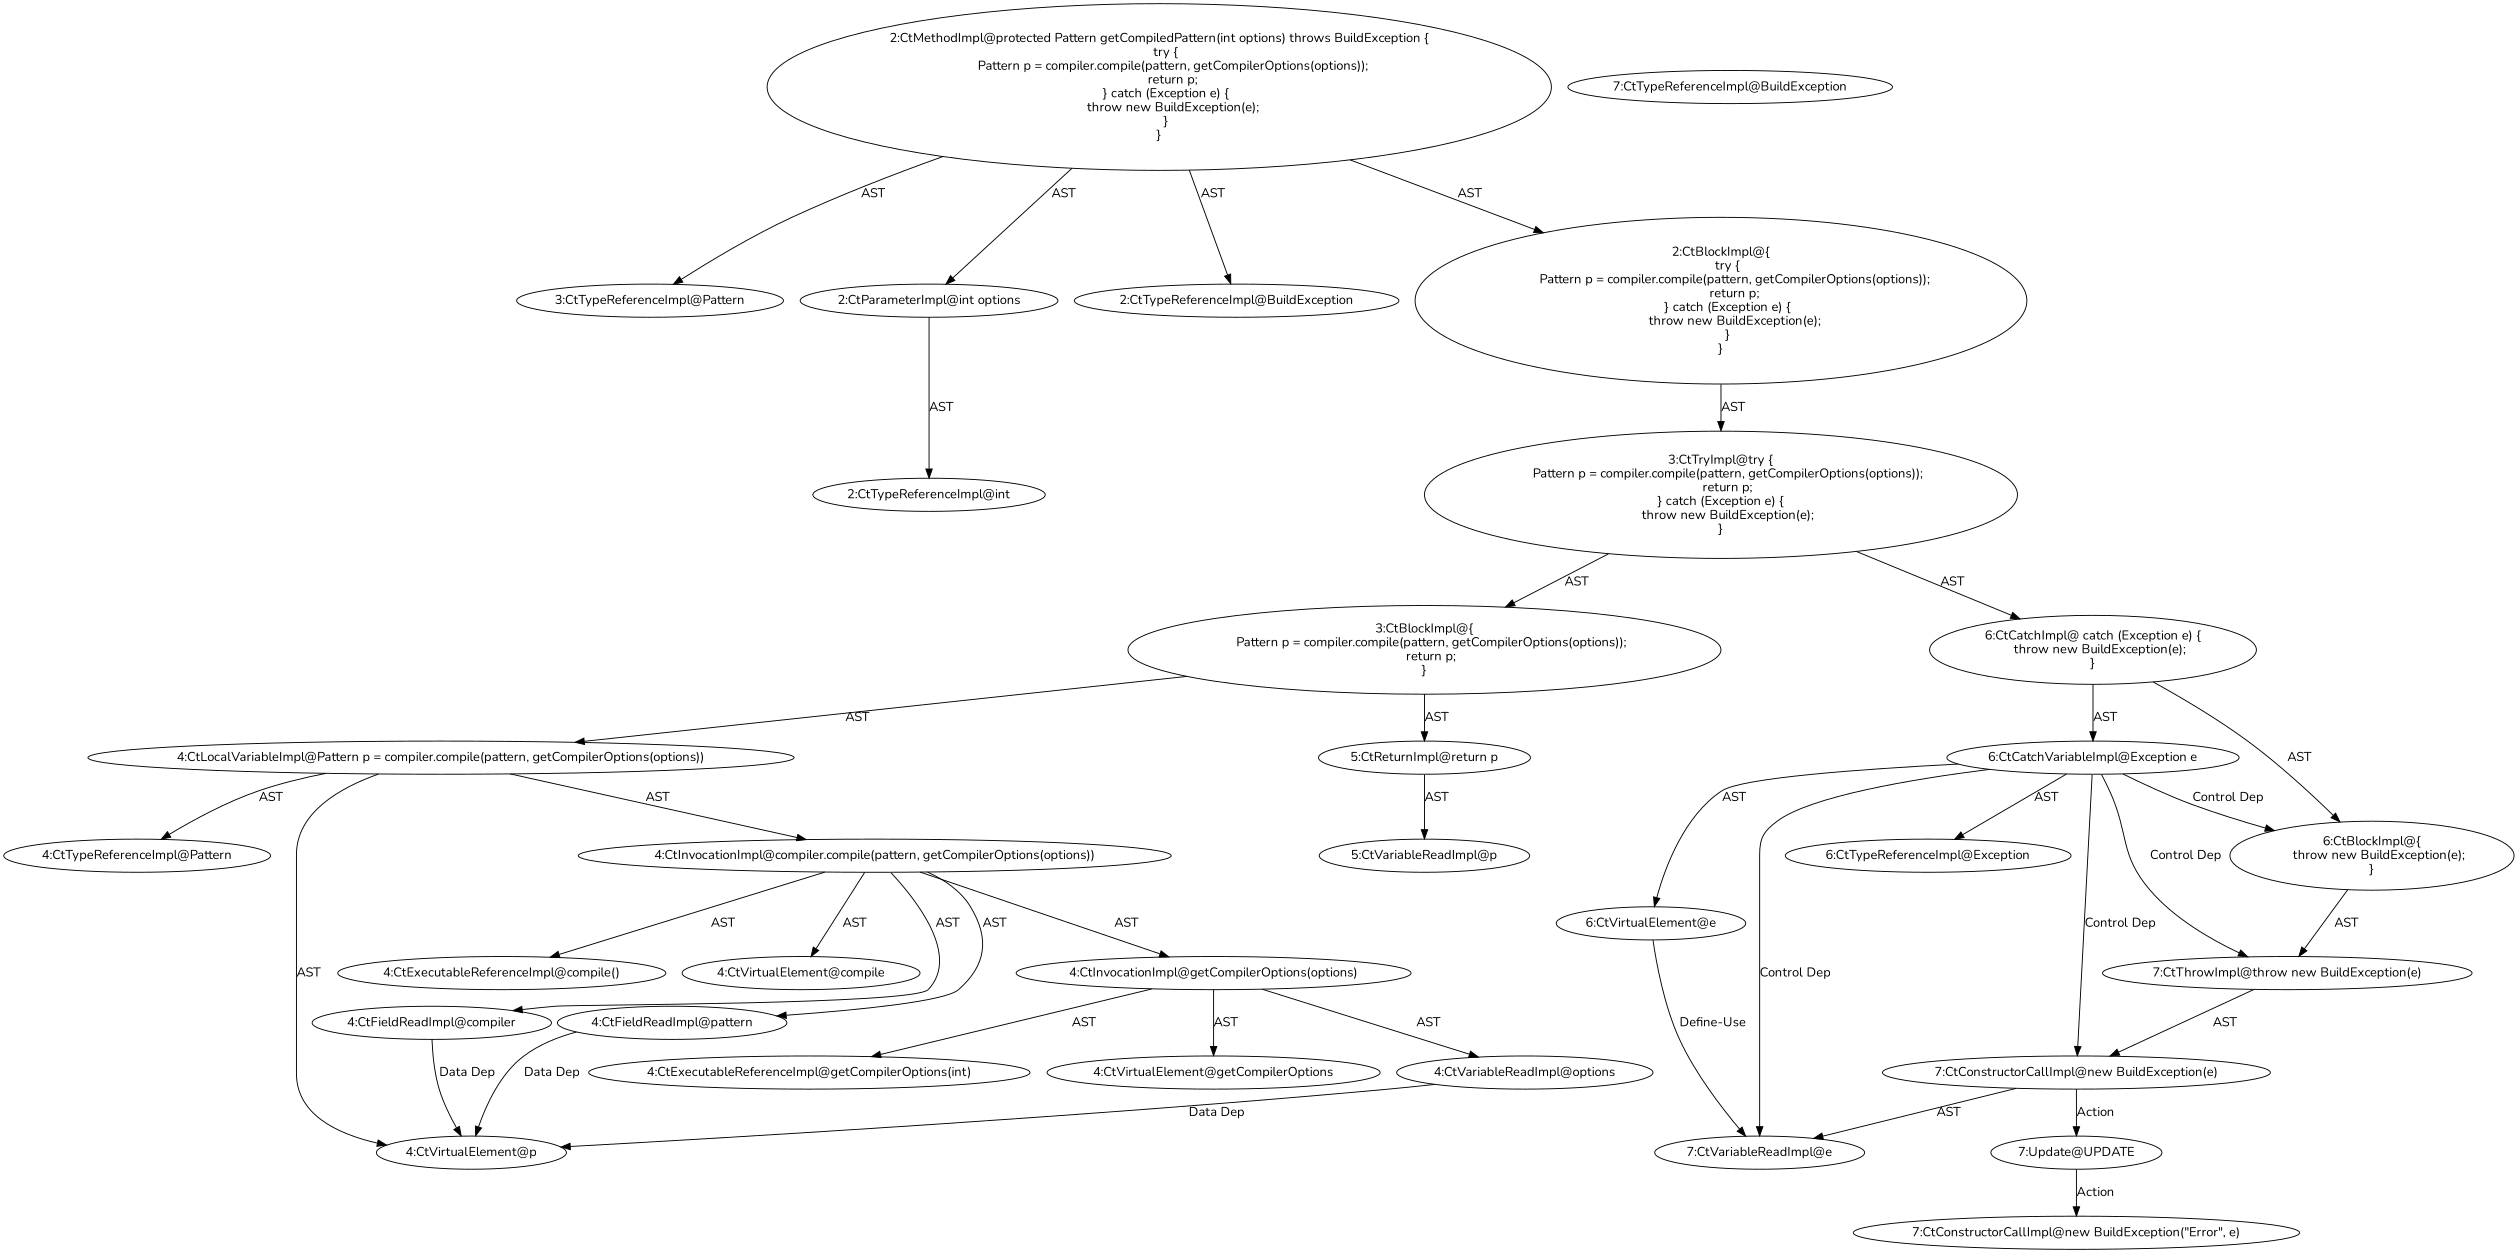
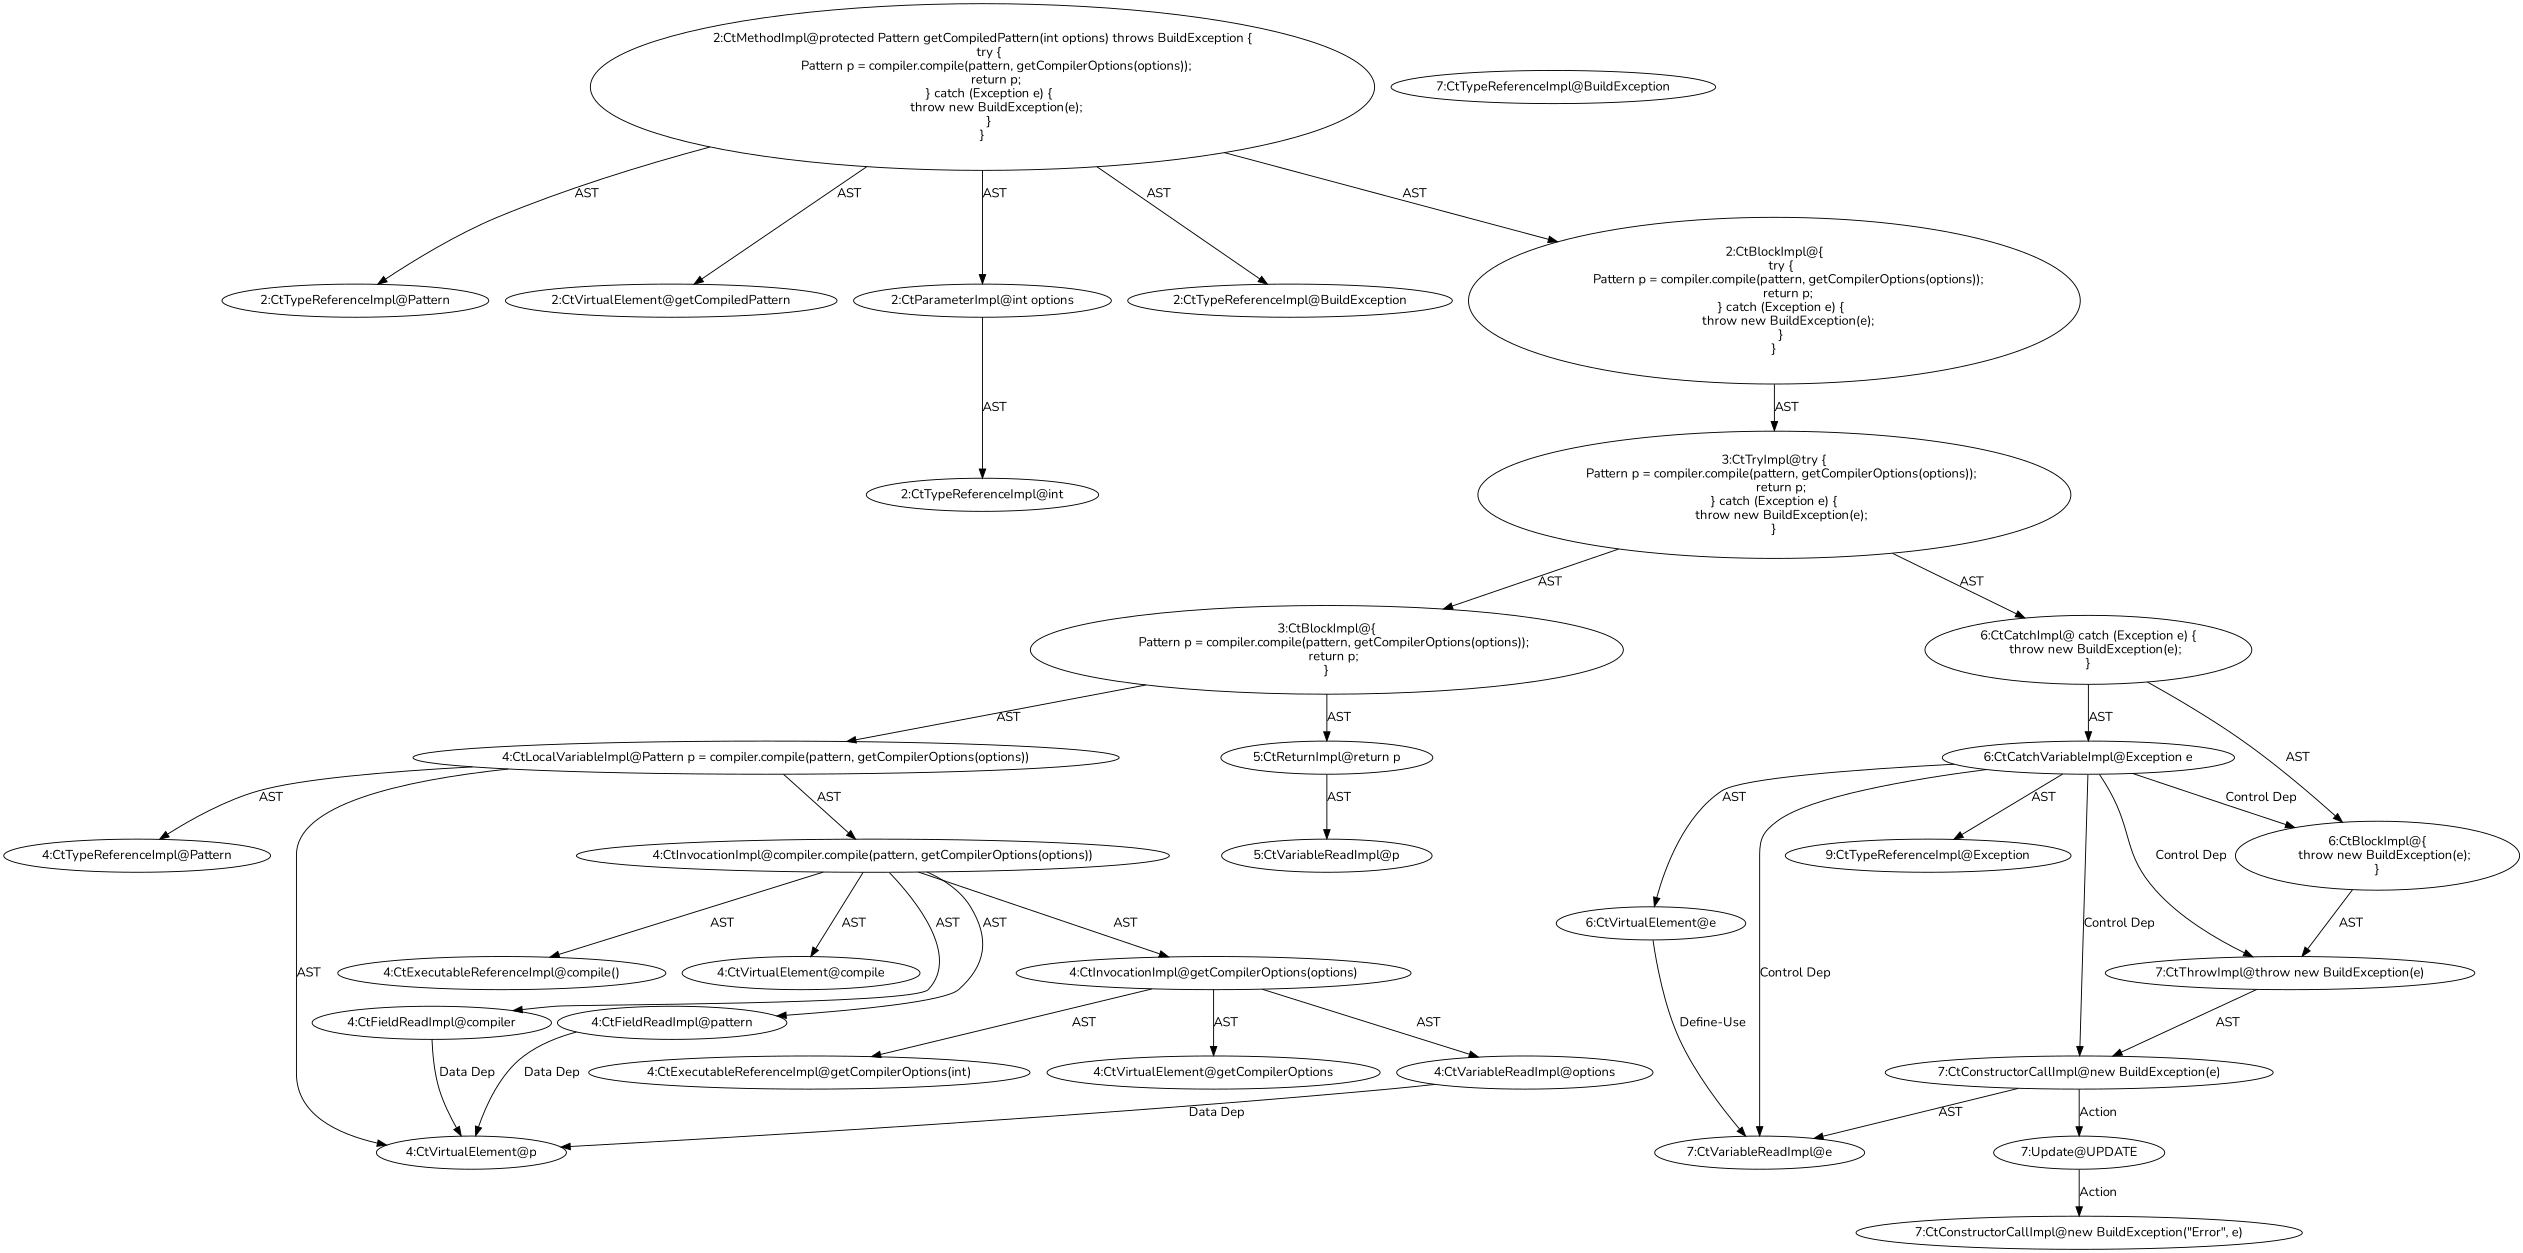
node "3:CtTypeReferenceImpl@Pattern": label "3:CtTypeReferenceImpl@Pattern" -> "2:CtTypeReferenceImpl@Pattern"
node "2:CtVirtualElement@getCompiledPattern": added
node "6:CtTypeReferenceImpl@Exception": label "6:CtTypeReferenceImpl@Exception" -> "9:CtTypeReferenceImpl@Exception"
